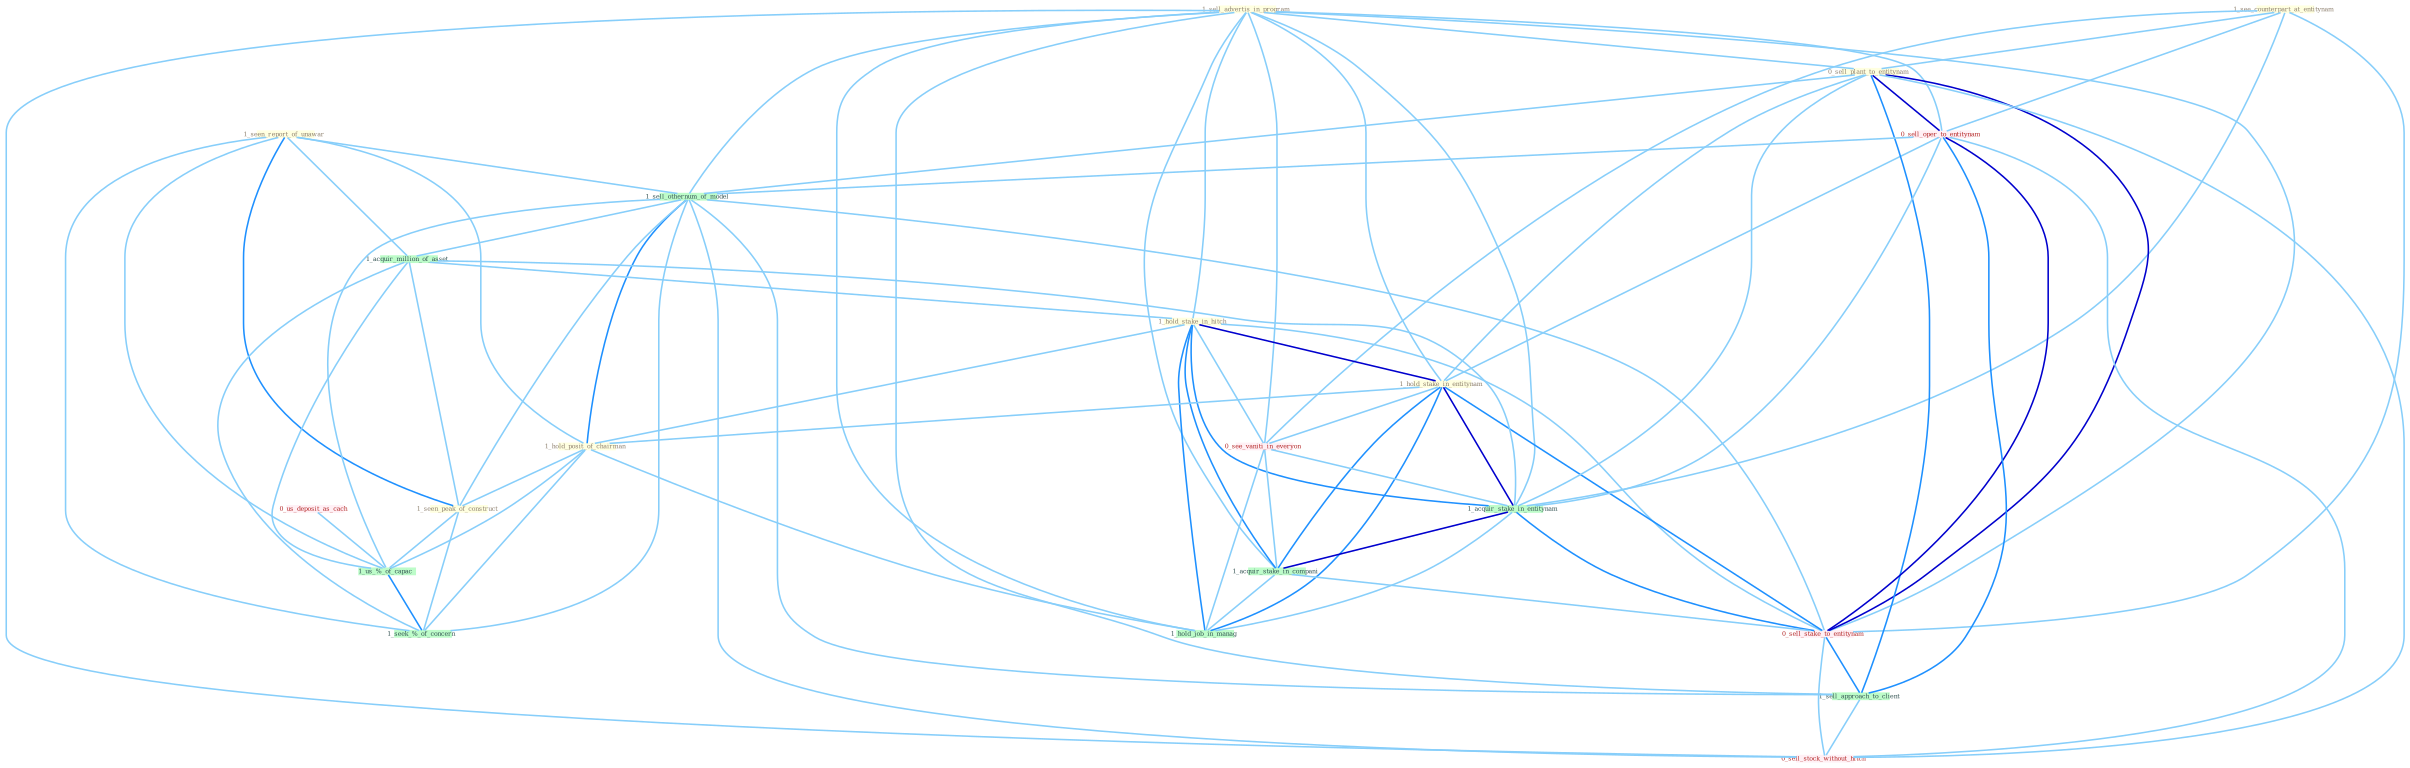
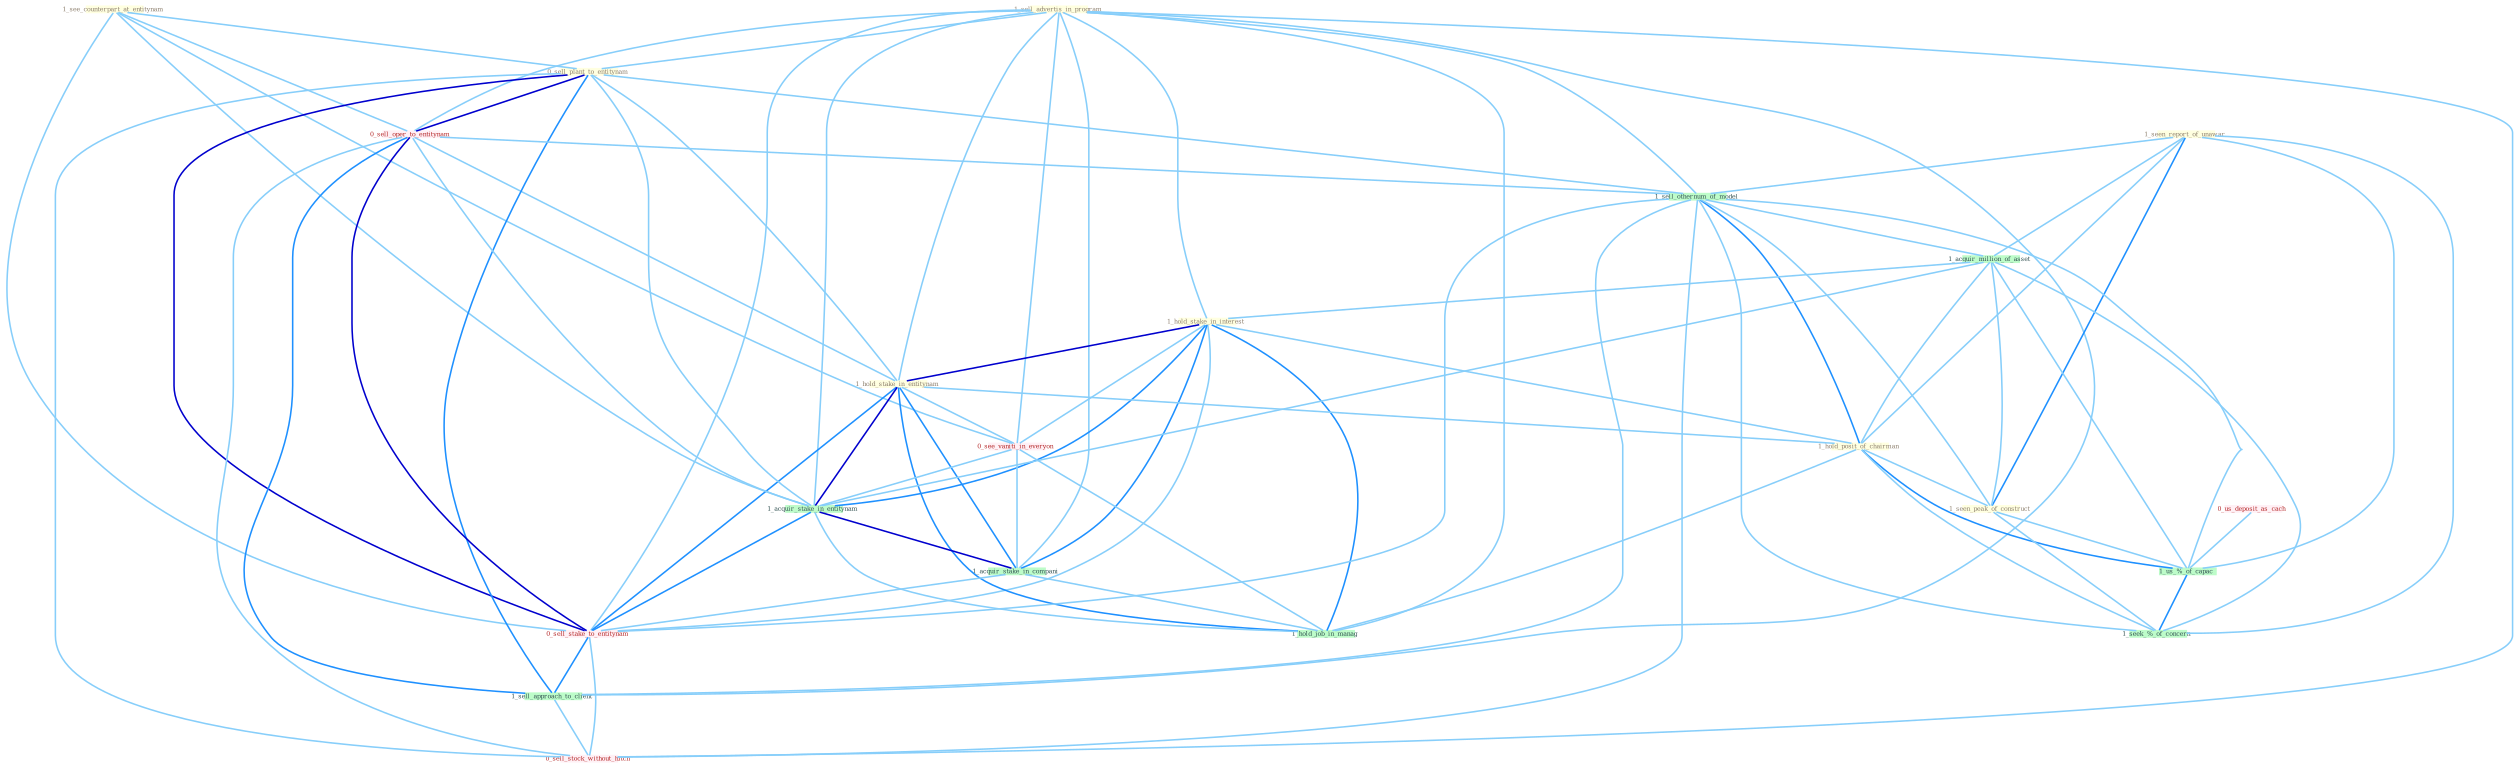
node "1_hold_stake_in_hitch": label "1_hold_stake_in_hitch" -> "1_hold_stake_in_interest"
edge "1_acquir_million_of_asset" -- "1_hold_posit_of_chairman": added
edge "1_hold_posit_of_chairman" -- "1_us_%_of_capac": color #87cefa -> #1e90ff
